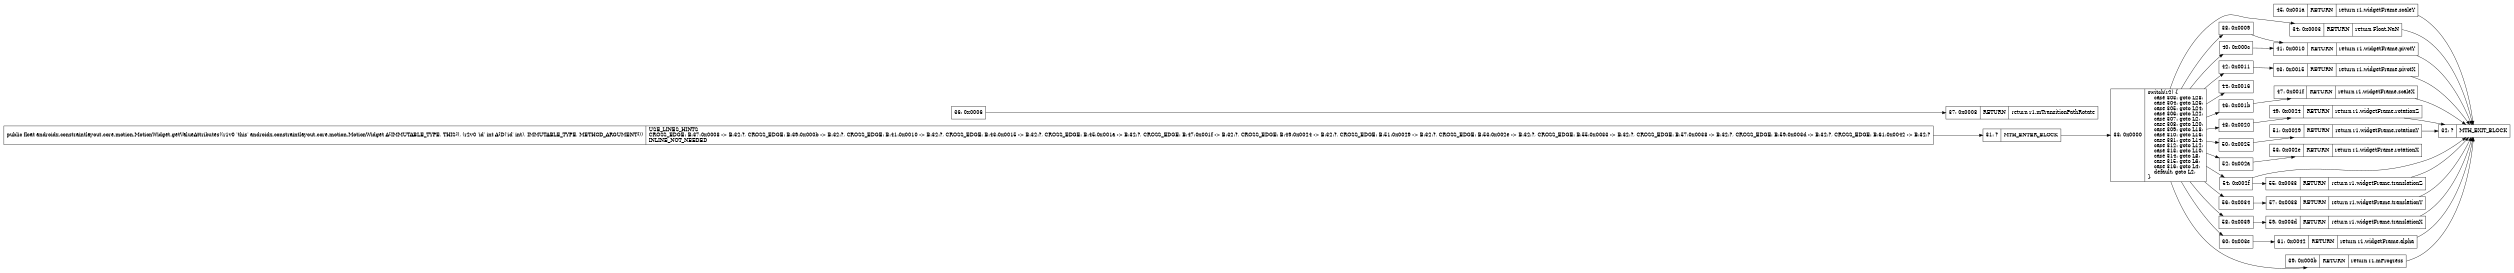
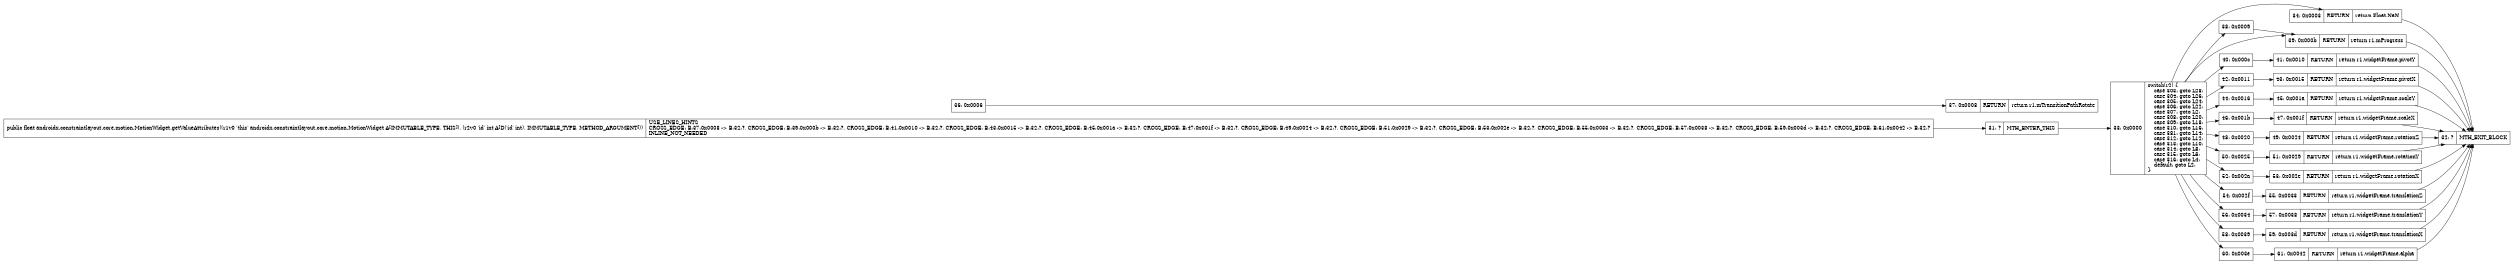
edge "38: 0x0009" -> "41: 0x0010": now "38: 0x0009" -> "39: 0x000b"
edge "44: 0x0016" -> "45: 0x001a": added
node "31: ?": text "MTH_ENTER_BLOCK" -> "MTH_ENTER_THIS"
edge "54: 0x002f" -> "32: ?": now "53: 0x002e" -> "32: ?"
